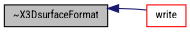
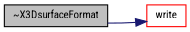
edge "write" -> "~X3DsurfaceFormat": reversed
